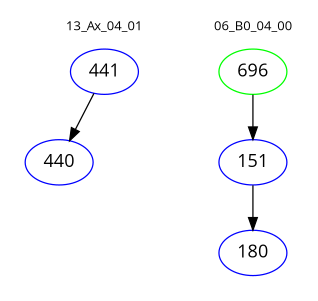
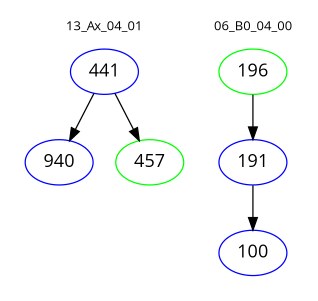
node "696": label "696" -> "196"
node "440": label "440" -> "940"
node "457": added
node "151": label "151" -> "191"
node "180": label "180" -> "100"
